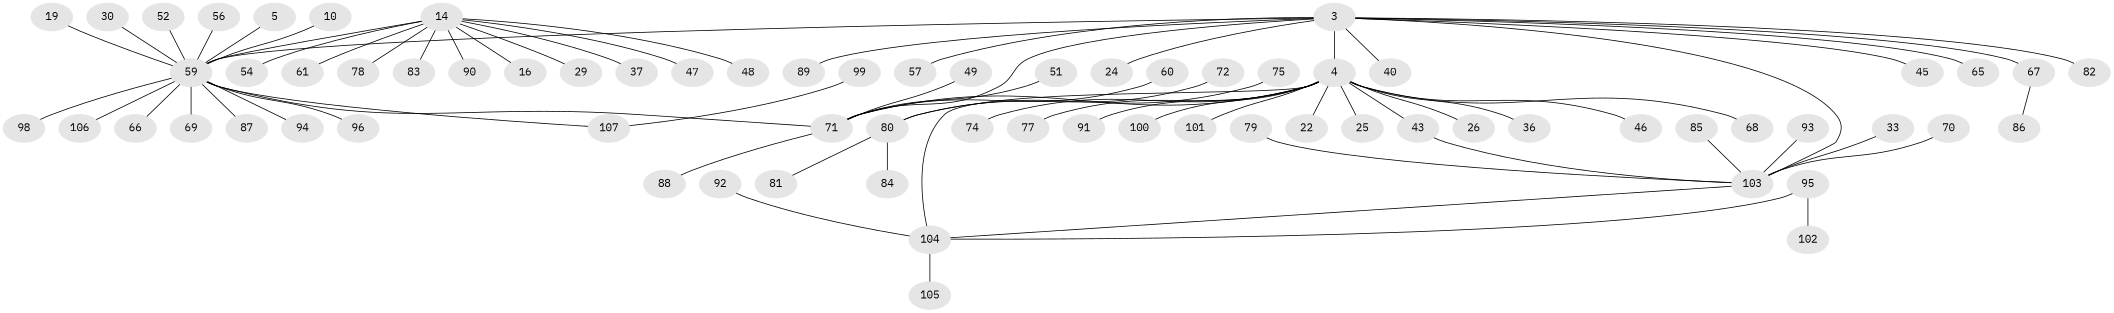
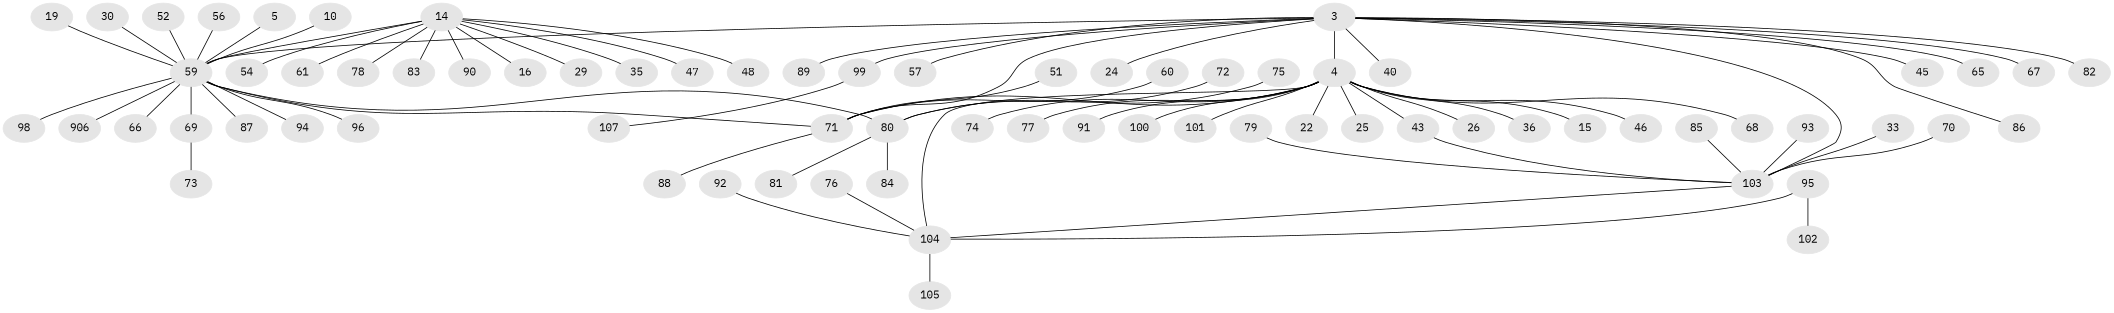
edge "3" -- "99": added
node "37": label "37" -> "35"
node "49": removed
edge "67" -- "86": now "3" -- "86"
edge "59" -- "107": now "59" -- "80"
node "106": label "106" -> "906"
node "15": added
node "73": added
node "76": added
